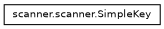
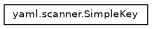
node "scanner.scanner.SimpleKey": label "scanner.scanner.SimpleKey" -> "yaml.scanner.SimpleKey"
